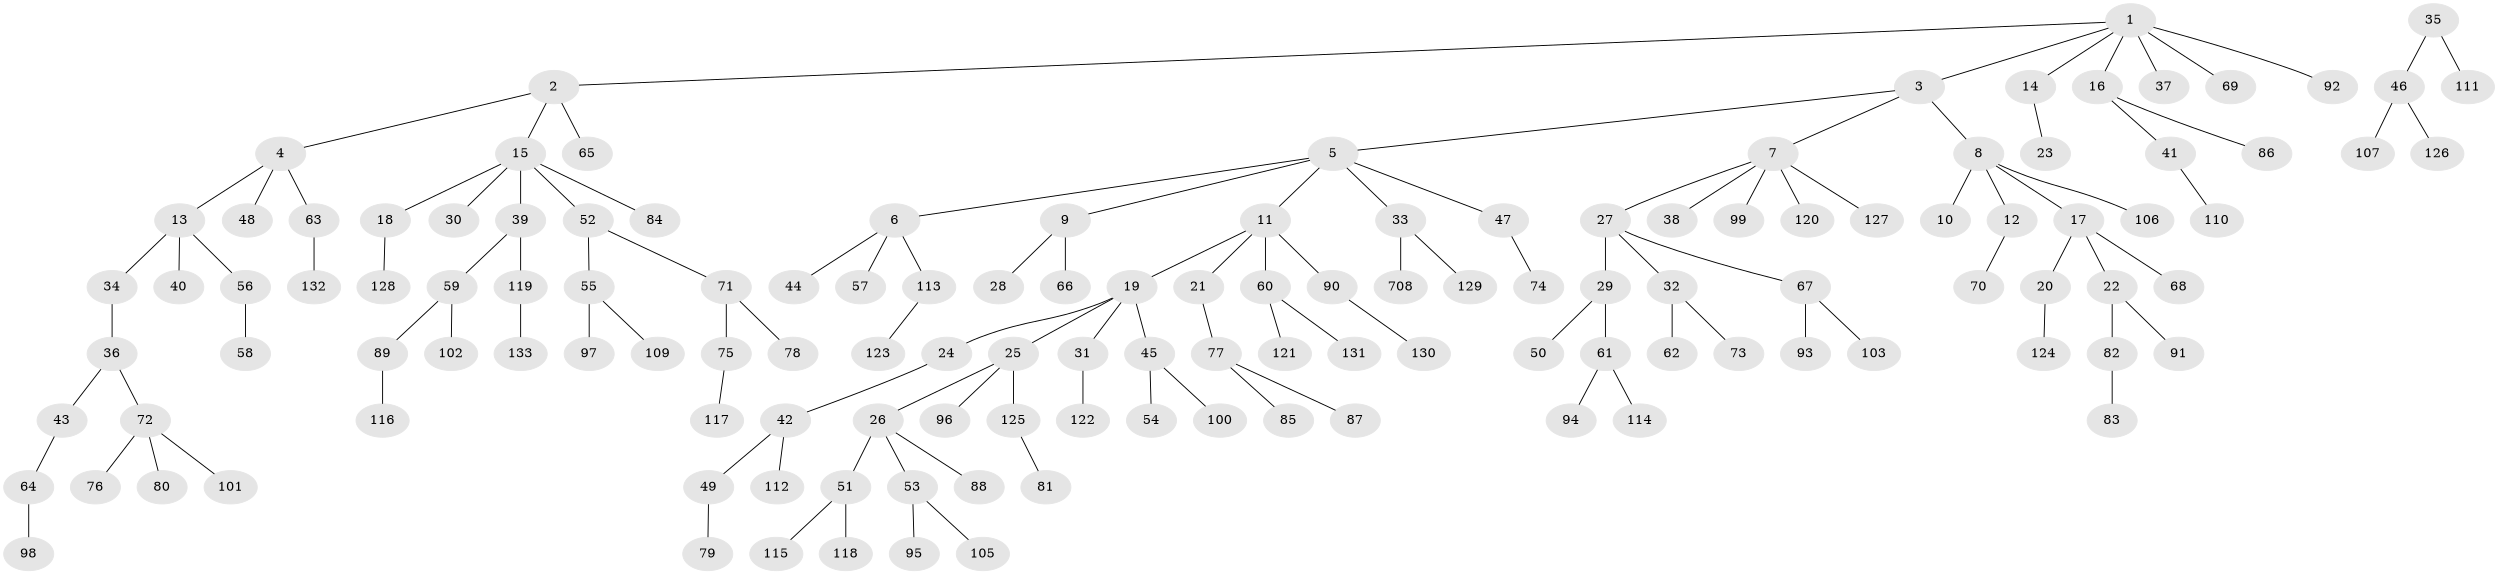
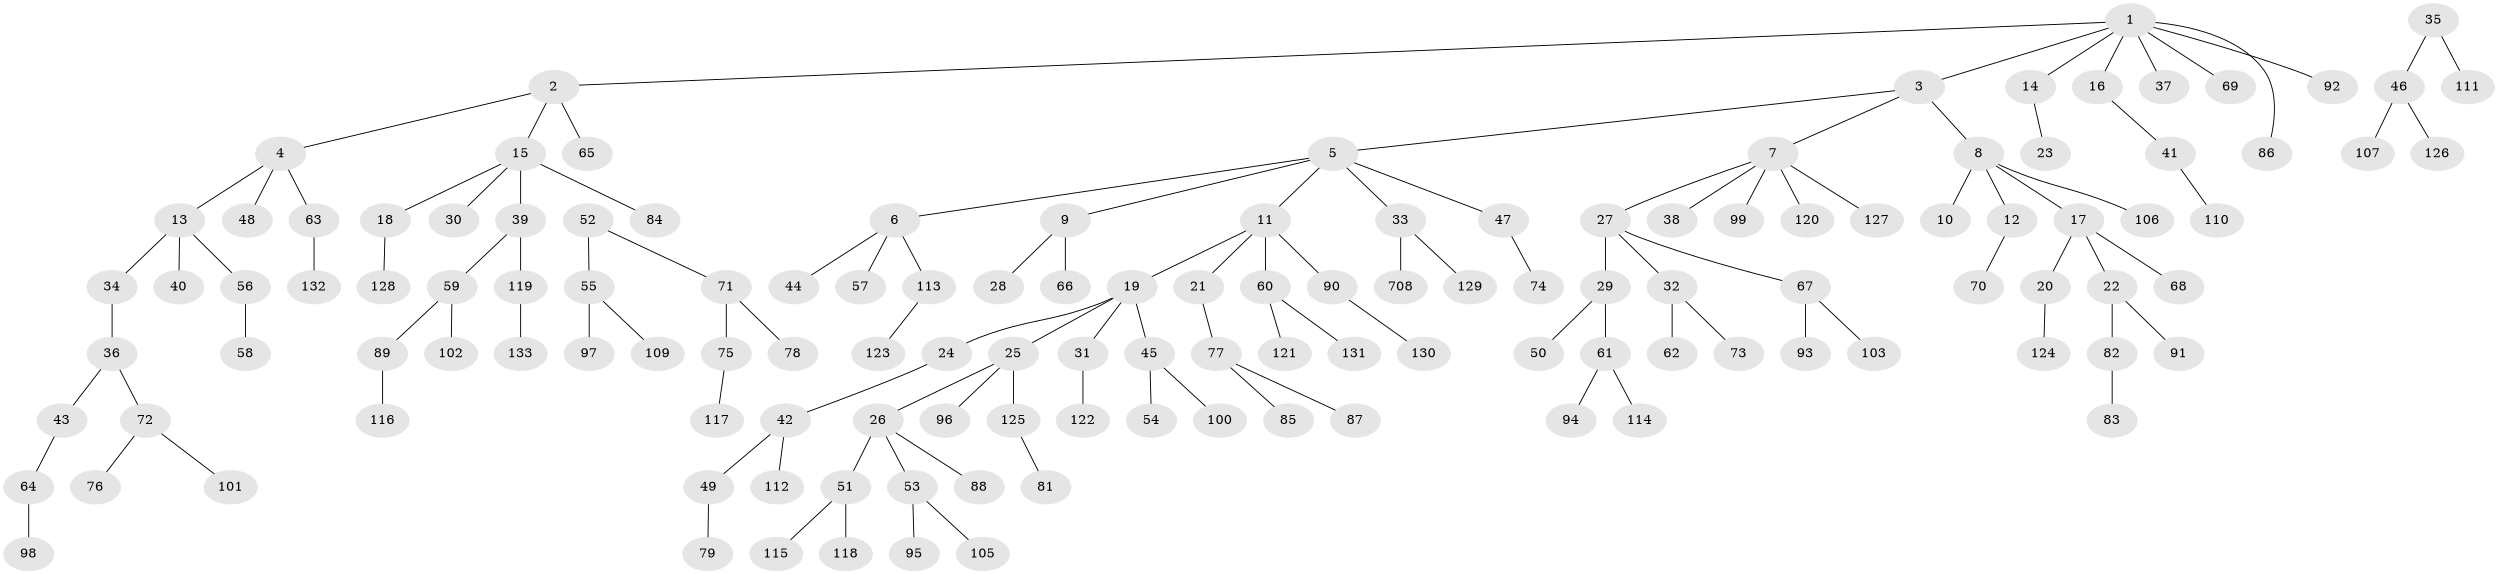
edge "16" -- "86": now "1" -- "86"
edge "15" -- "52": removed
node "80": removed
